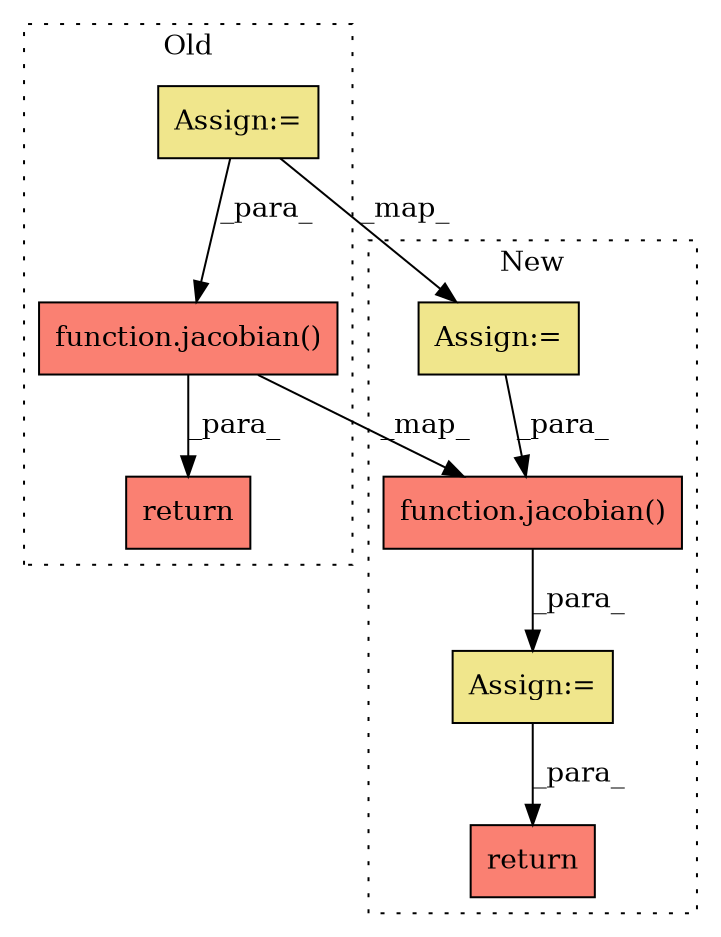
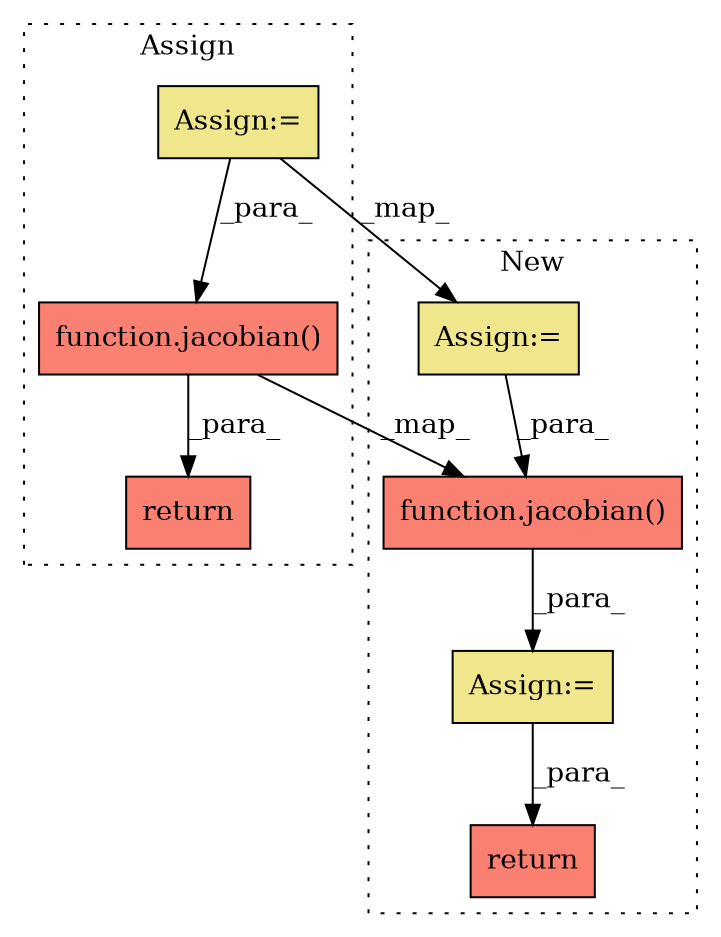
cluster "Old": label "Old" -> "Assign"
